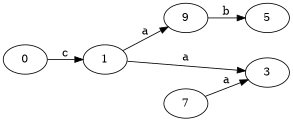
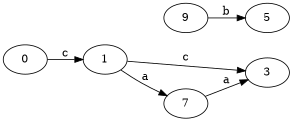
edge "1" -> "9": now "1" -> "7"
edge "1" -> "3": label "a" -> "c"
